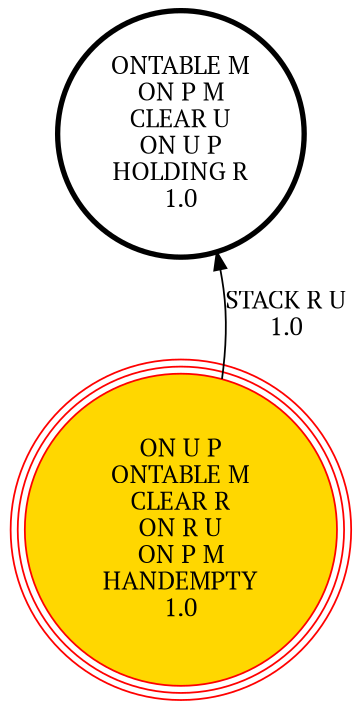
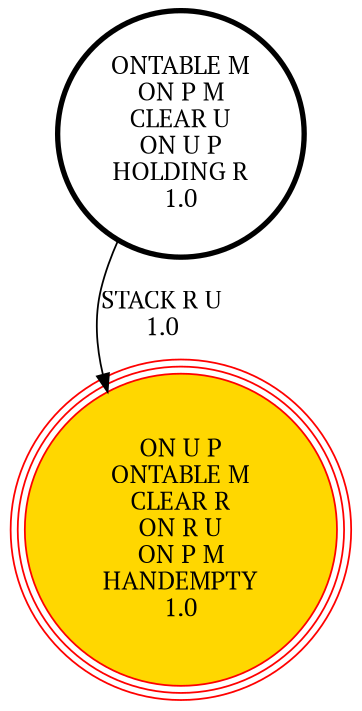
edge "ON U P ONTABLE M CLEAR R ON R U ON P M HANDEMPTY 1.0" -> "ONTABLE M ON P M CLEAR U ON U P HOLDING R 1.0": reversed
